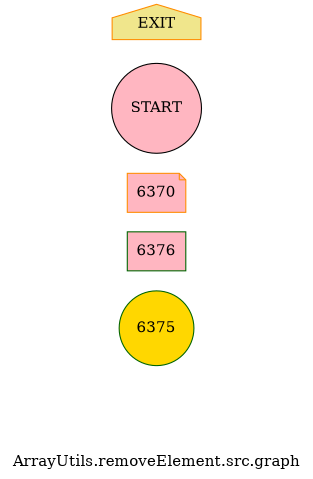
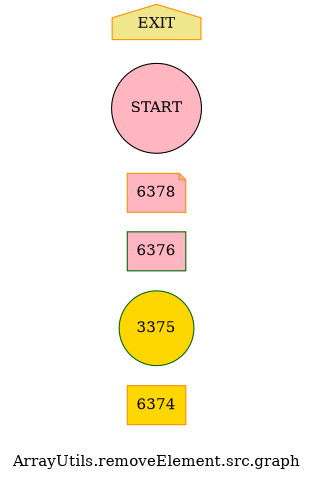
node "6370": label "6370" -> "6378"
node "6375": label "6375" -> "3375"
node "6374": added
